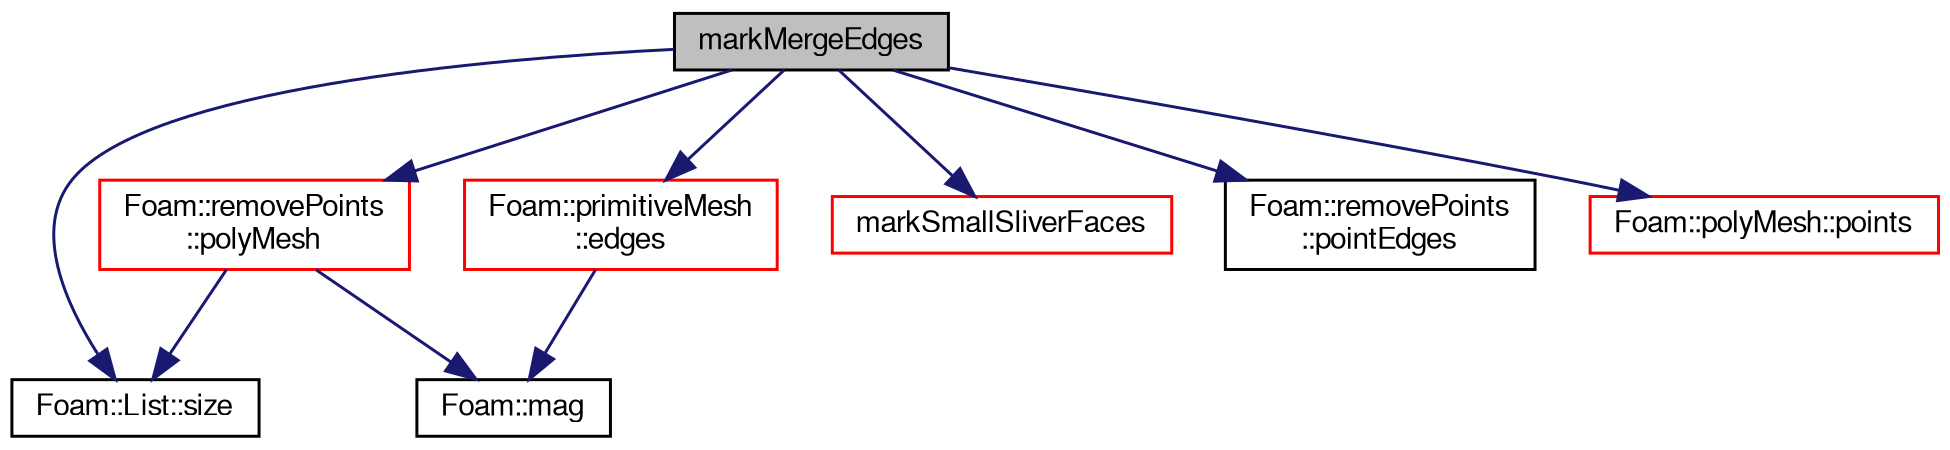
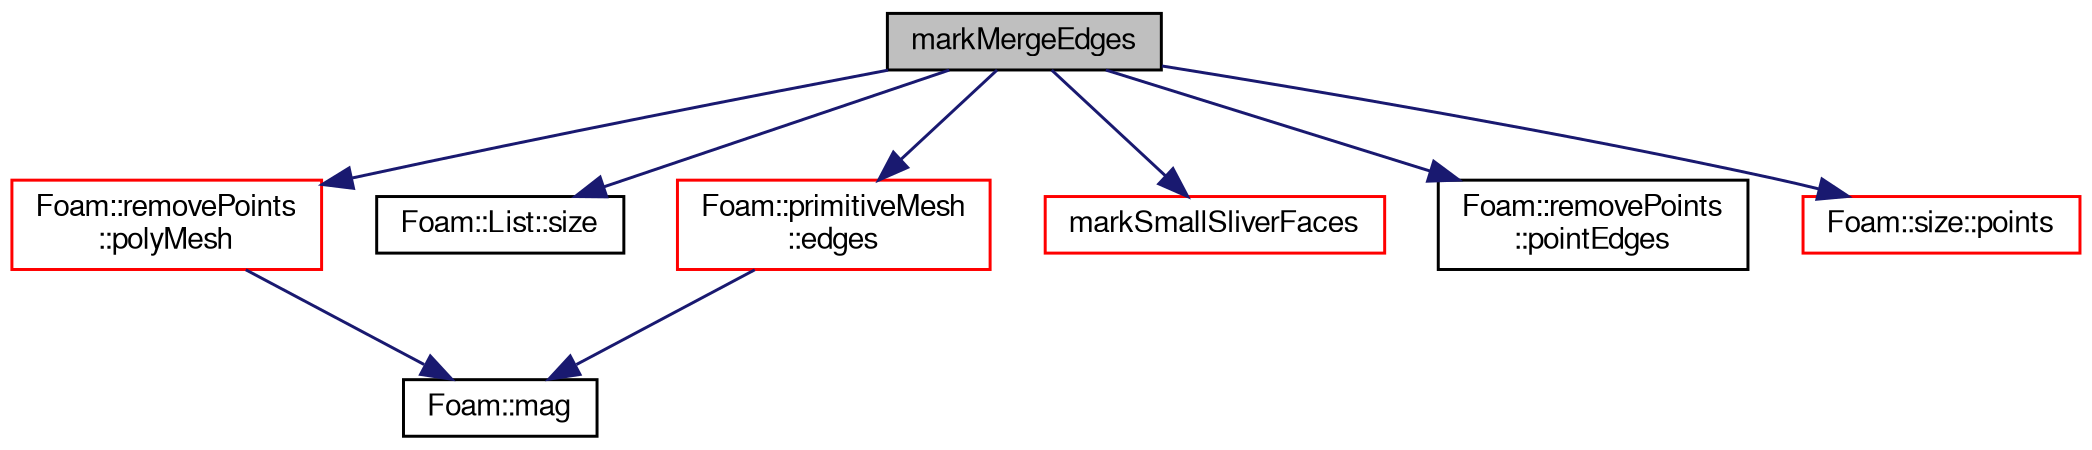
node "Foam::polyMesh::points": label "Foam::polyMesh::points" -> "Foam::size::points"
edge "Foam::removePoints ::polyMesh" -> "Foam::List::size": removed
